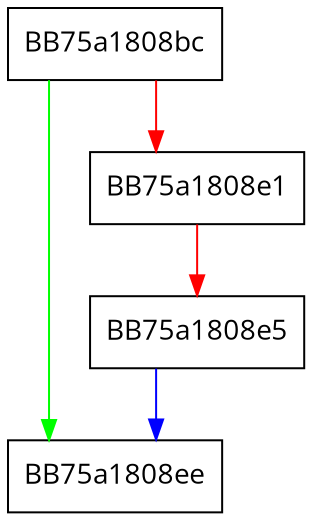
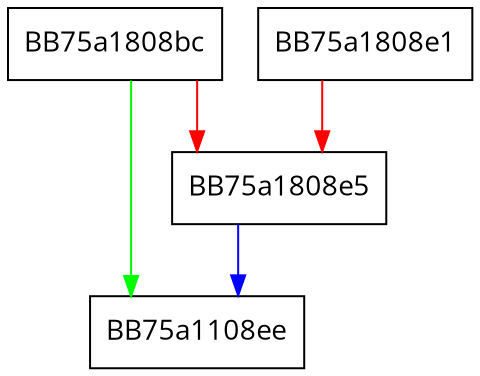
edge "BB75a1808bc" -> "BB75a1808e1": now "BB75a1808bc" -> "BB75a1808e5"
node "BB75a1808ee": label "BB75a1808ee" -> "BB75a1108ee"
